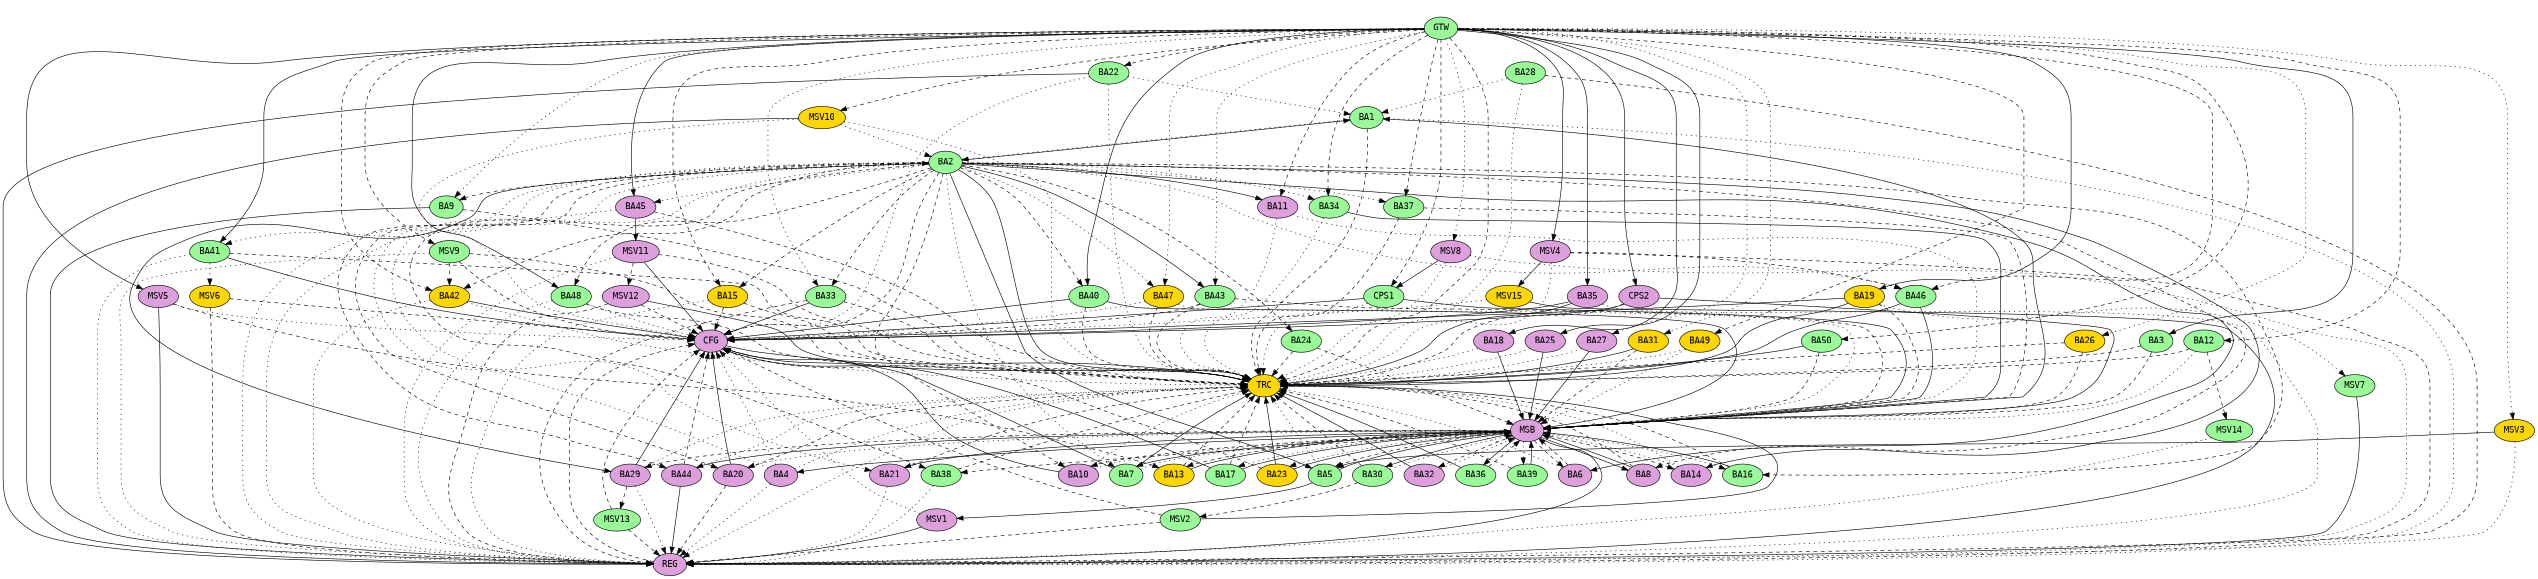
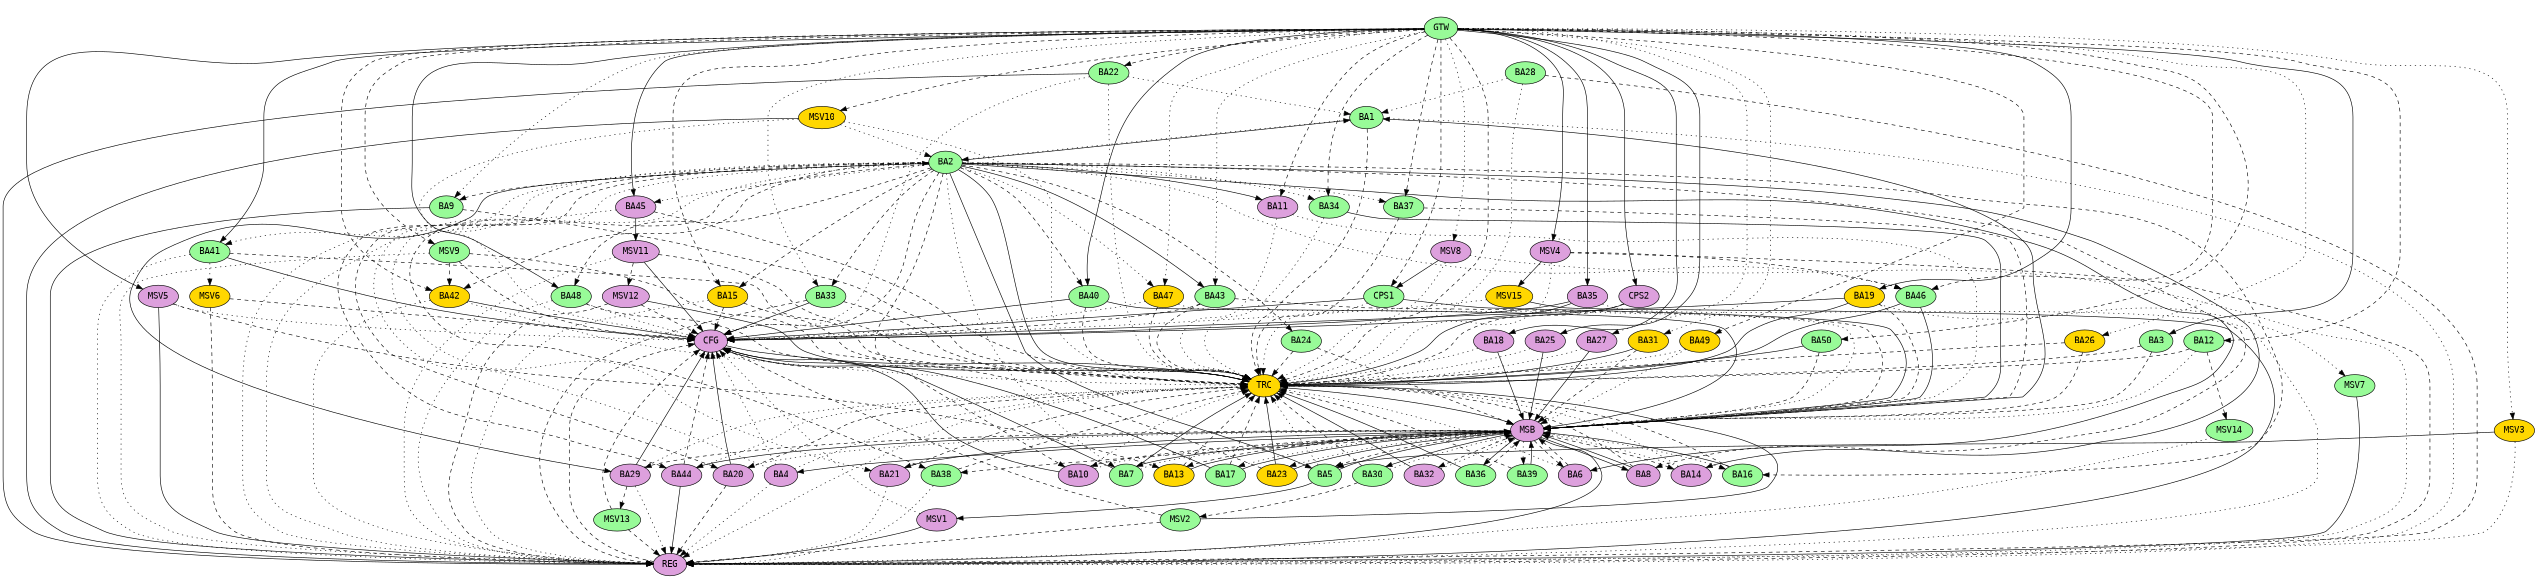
edge "CPS2" -> "MSB": now "TRC" -> "MSB"
